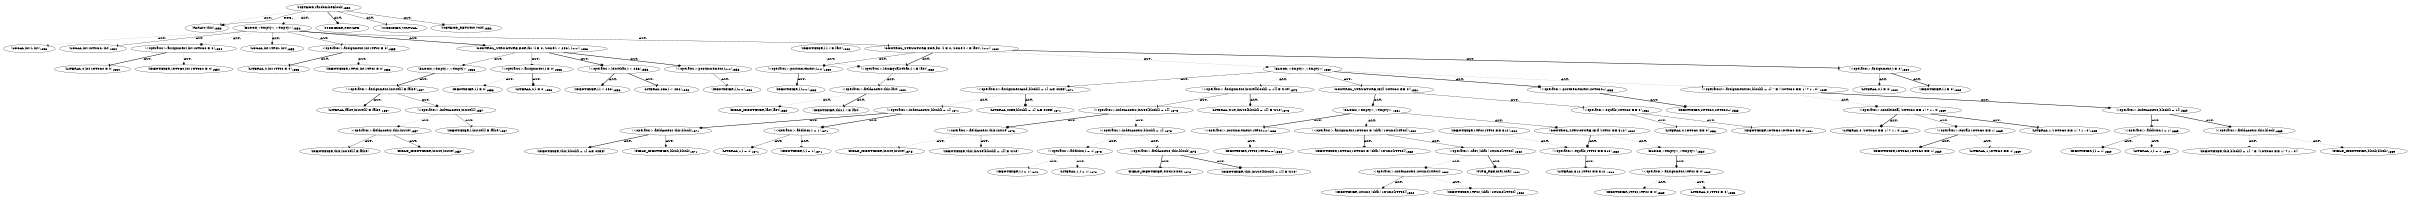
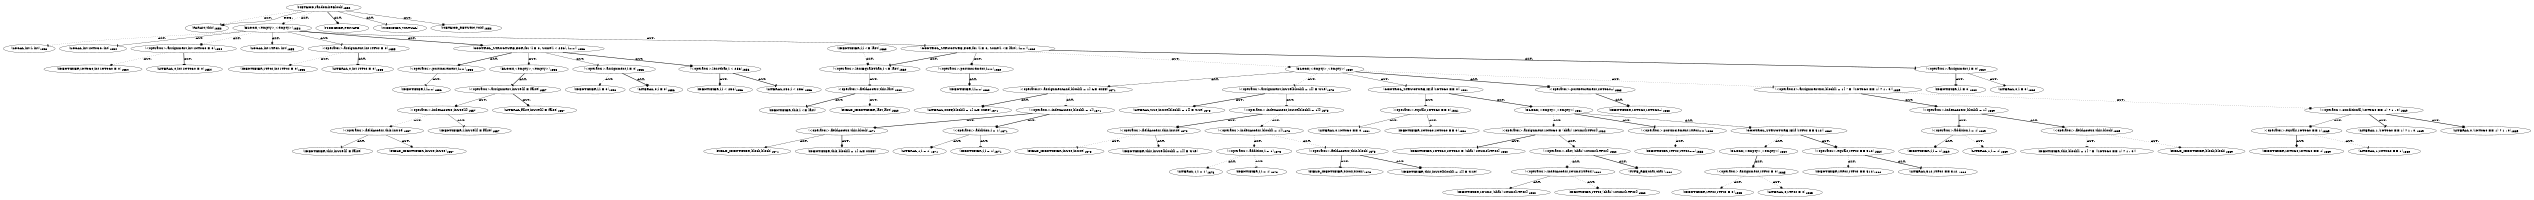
edge "(IDENTIFIER,rTPos,rTPos == 512)" -> "(<operator>.equals,rTPos == 512)": reversed
